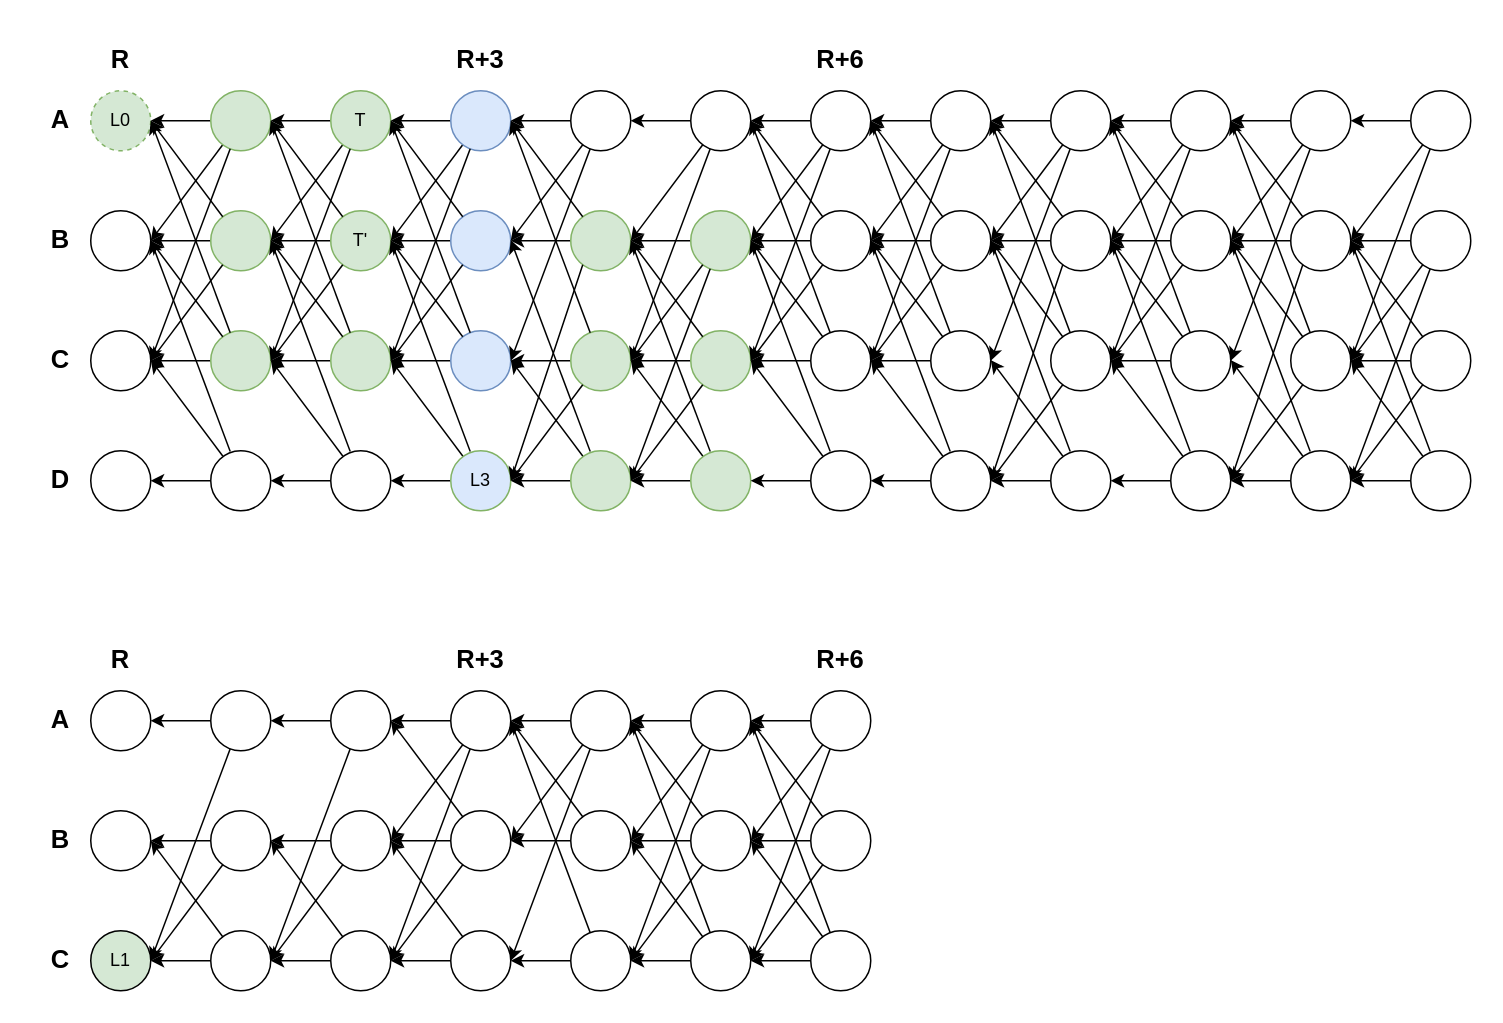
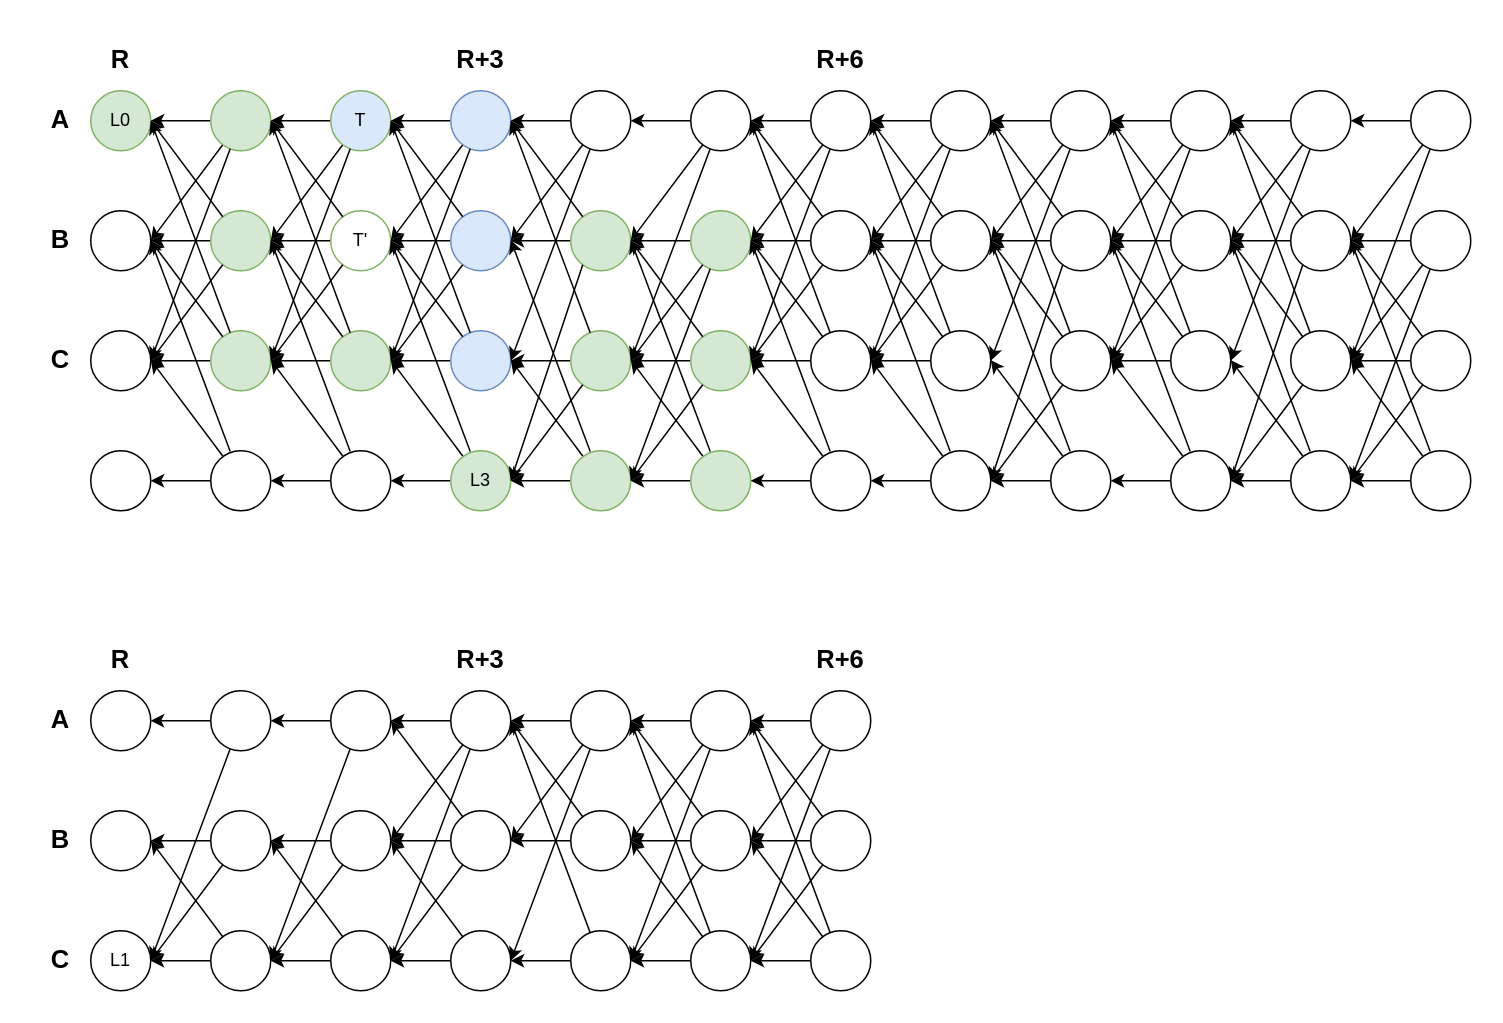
node "L0": style dashed -> solid
node "T": fillcolor #d5e8d4 -> #dae8fc
node "T'": fillcolor #d5e8d4 -> #ffffff
node "D": removed
node "L3": fillcolor #dae8fc -> #d5e8d4
node "L1": fillcolor #d5e8d4 -> #ffffff
